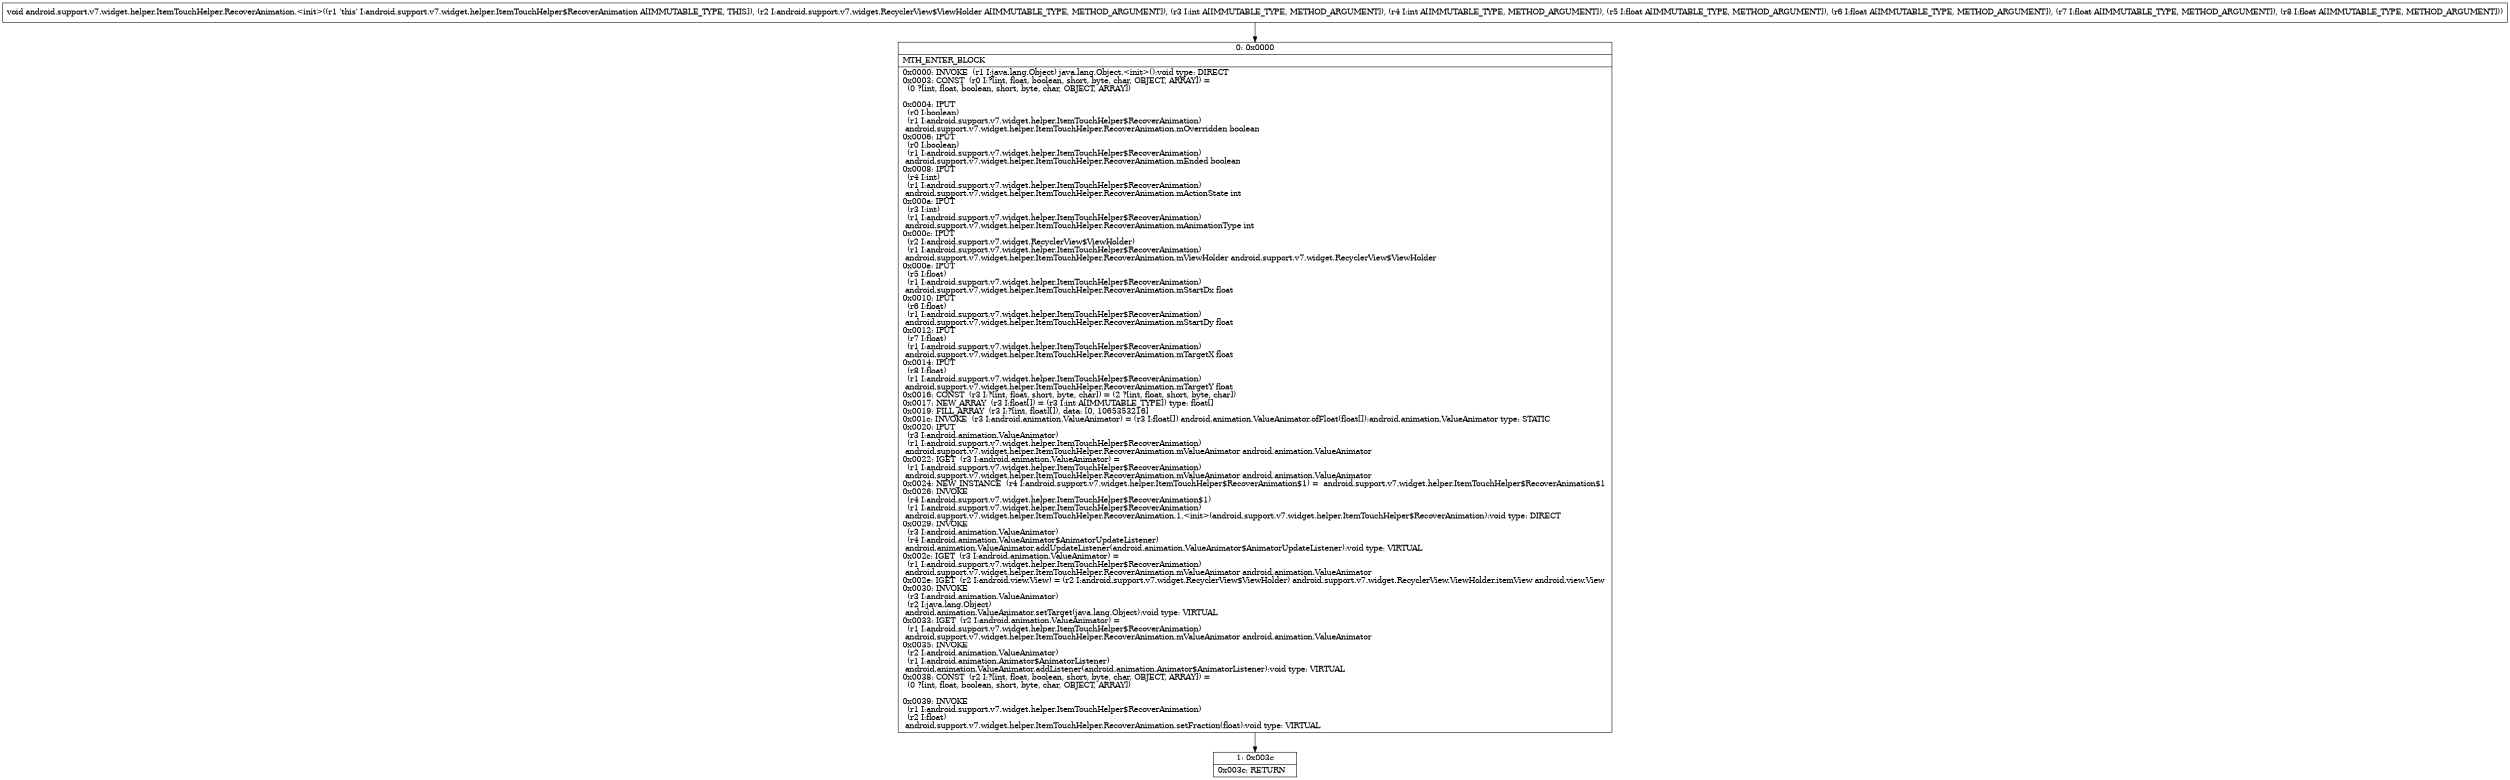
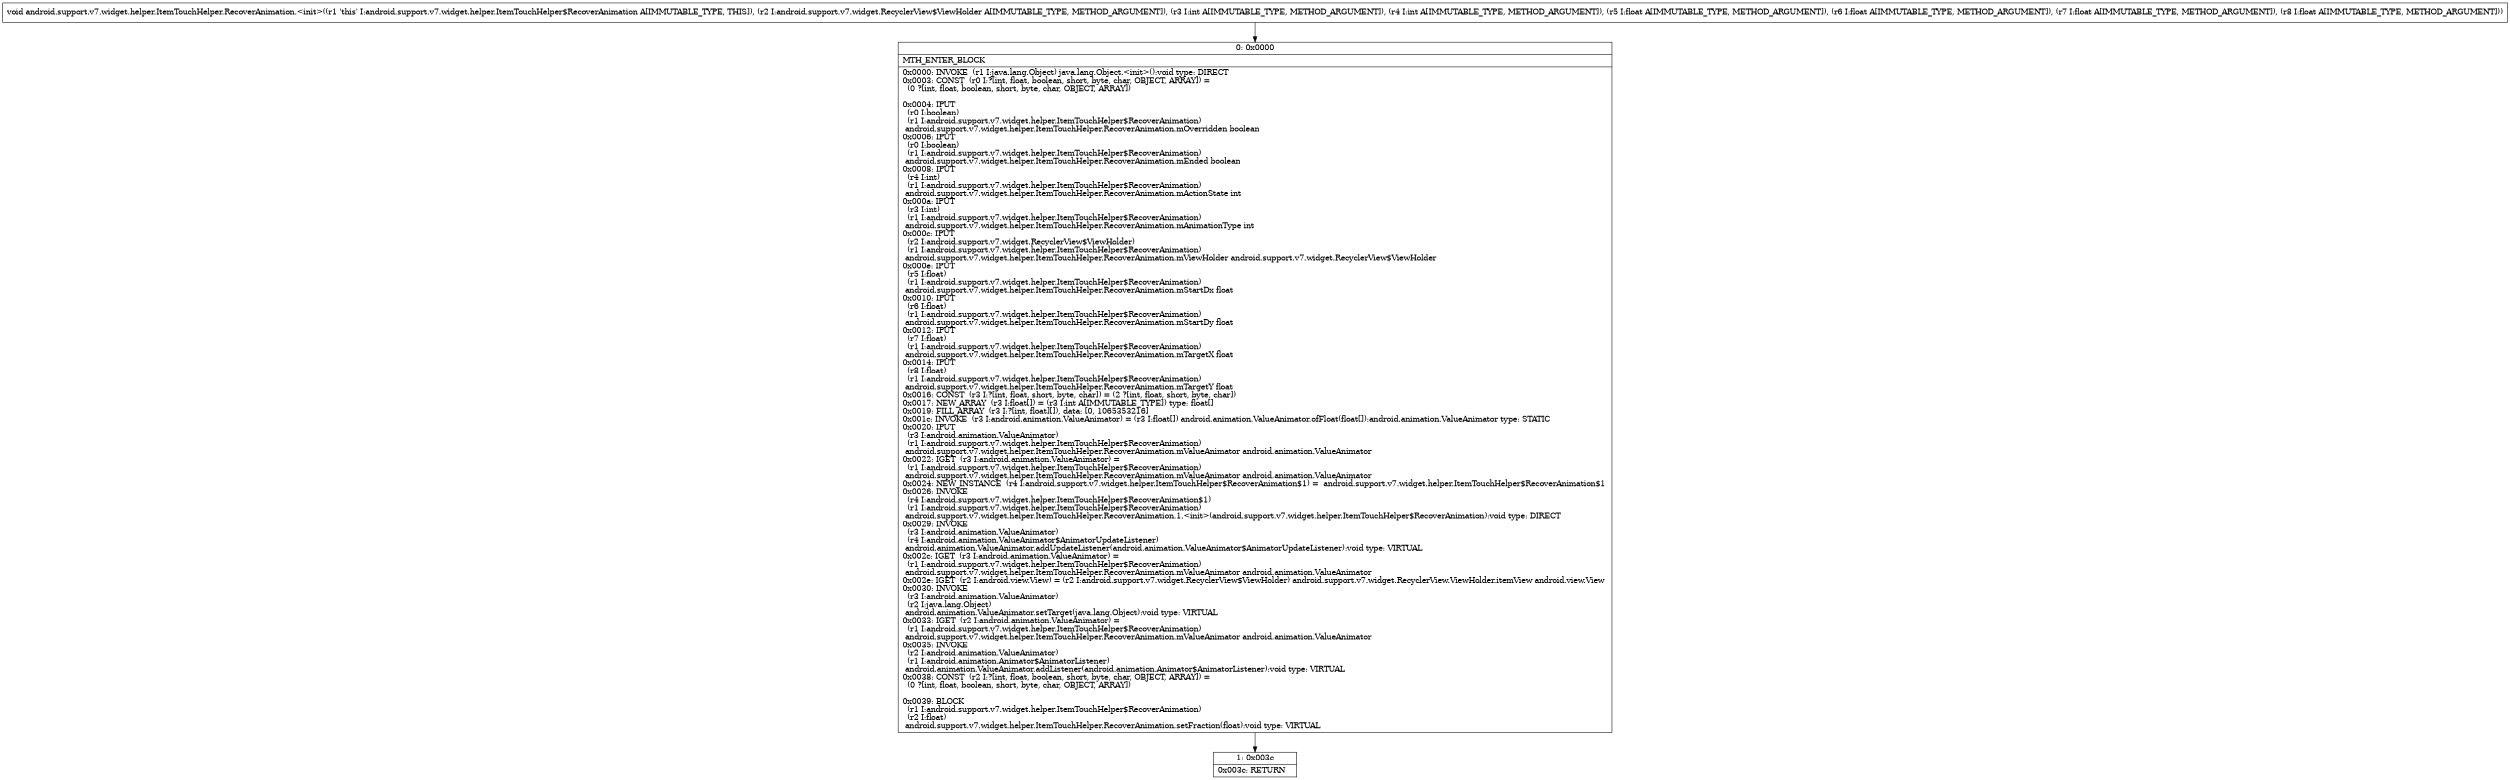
node "0: 0x0000": text "0x0039: INVOKE" -> "0x0039: BLOCK"
